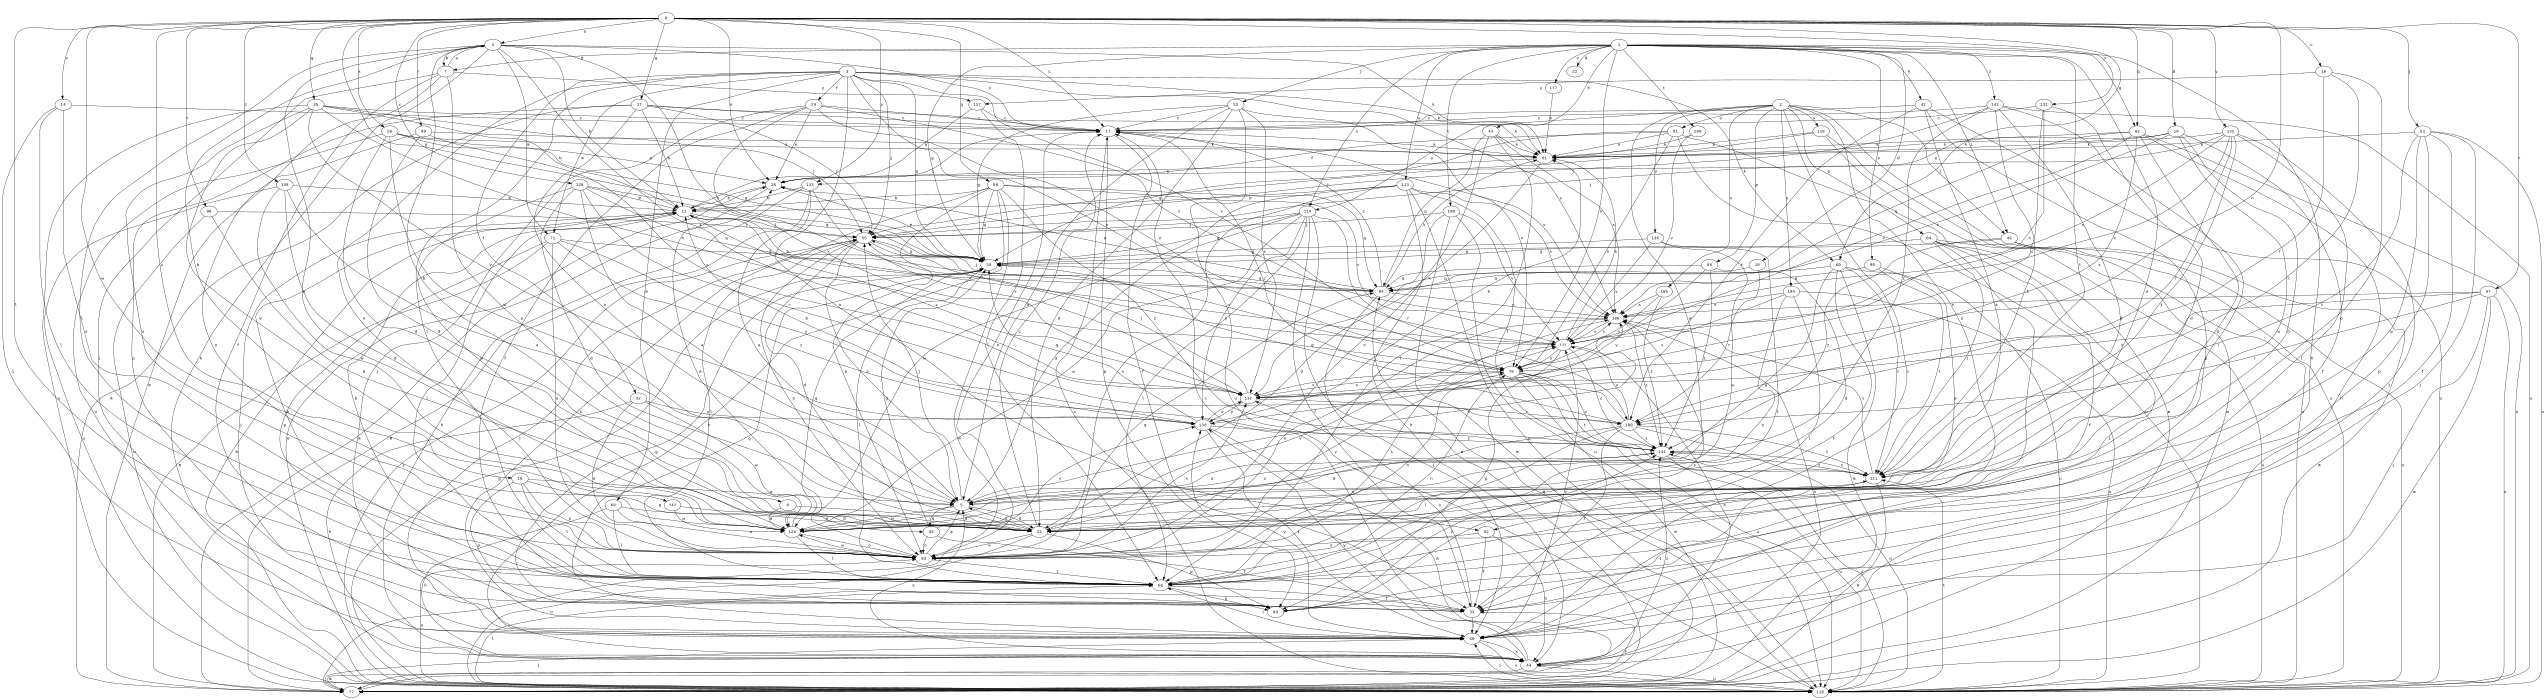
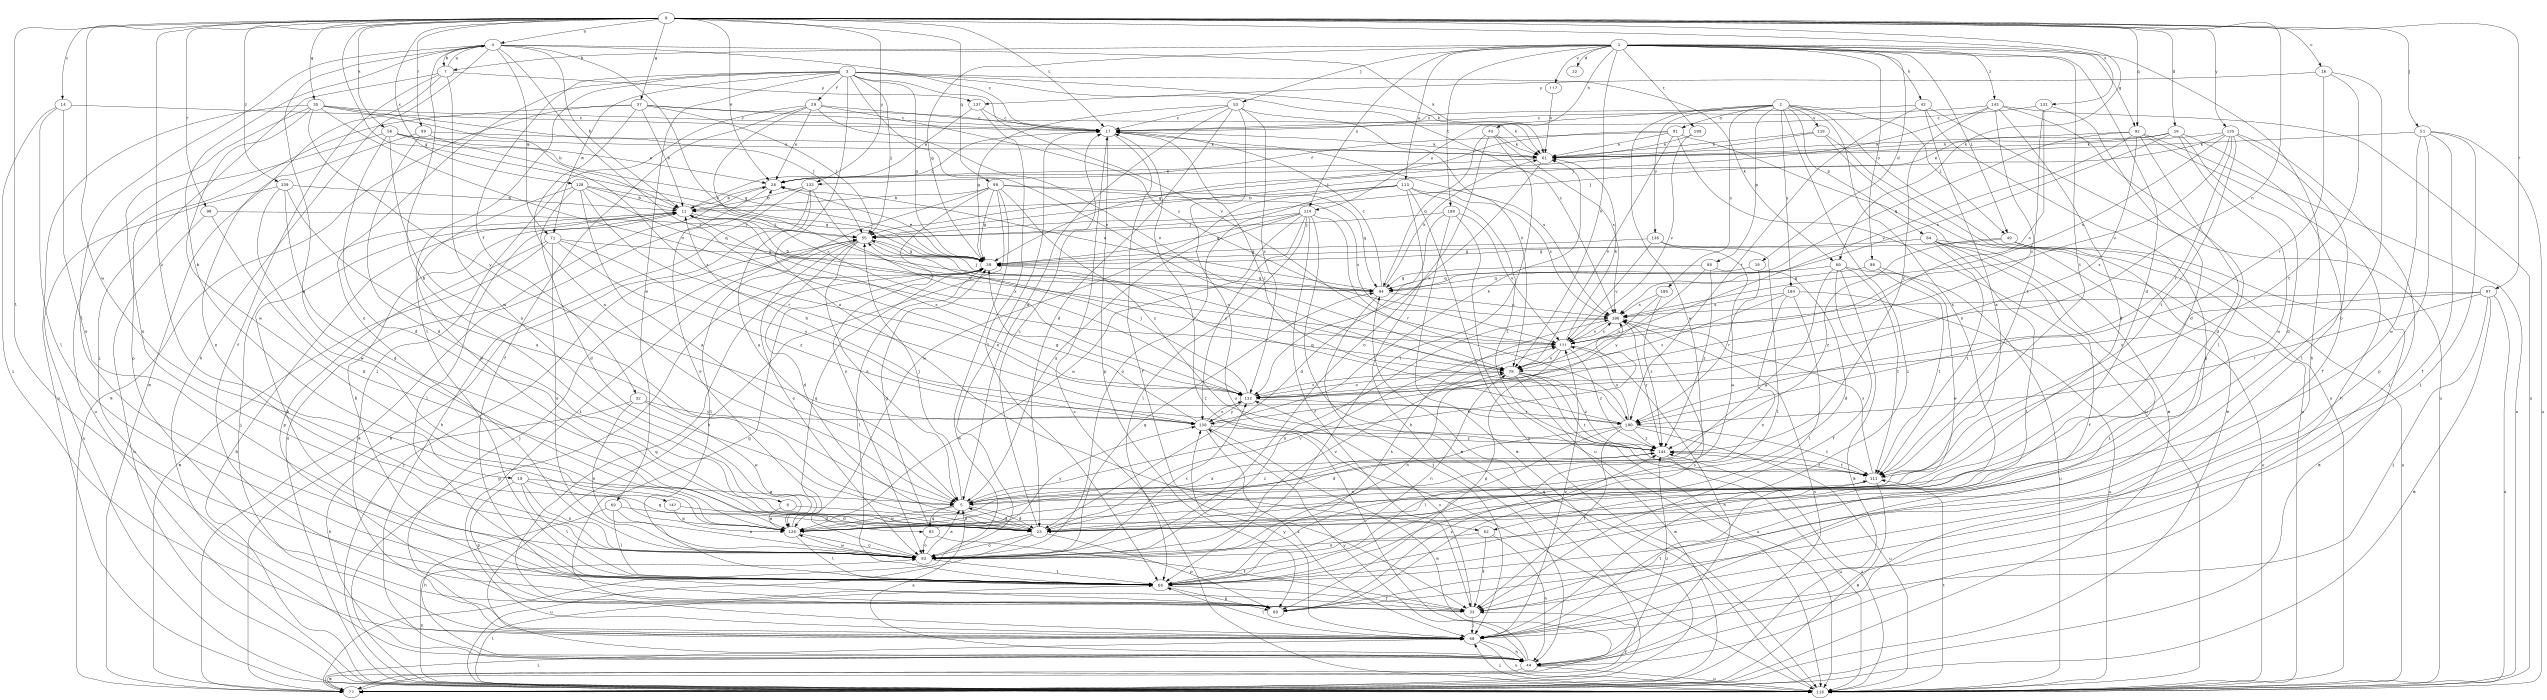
edge "51" -> "111": removed, label "t"
